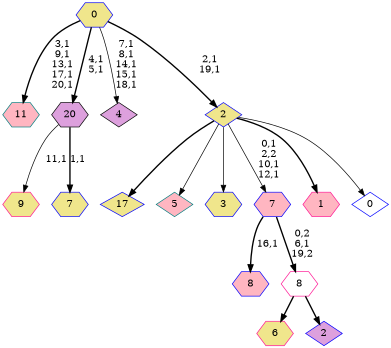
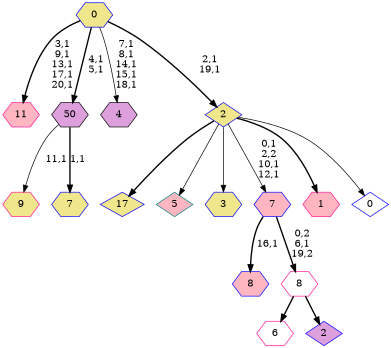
node "11": color teal -> deeppink
node "20": label "20" -> "50"
node "4": shape diamond -> hexagon
node "6": fillcolor khaki -> white
